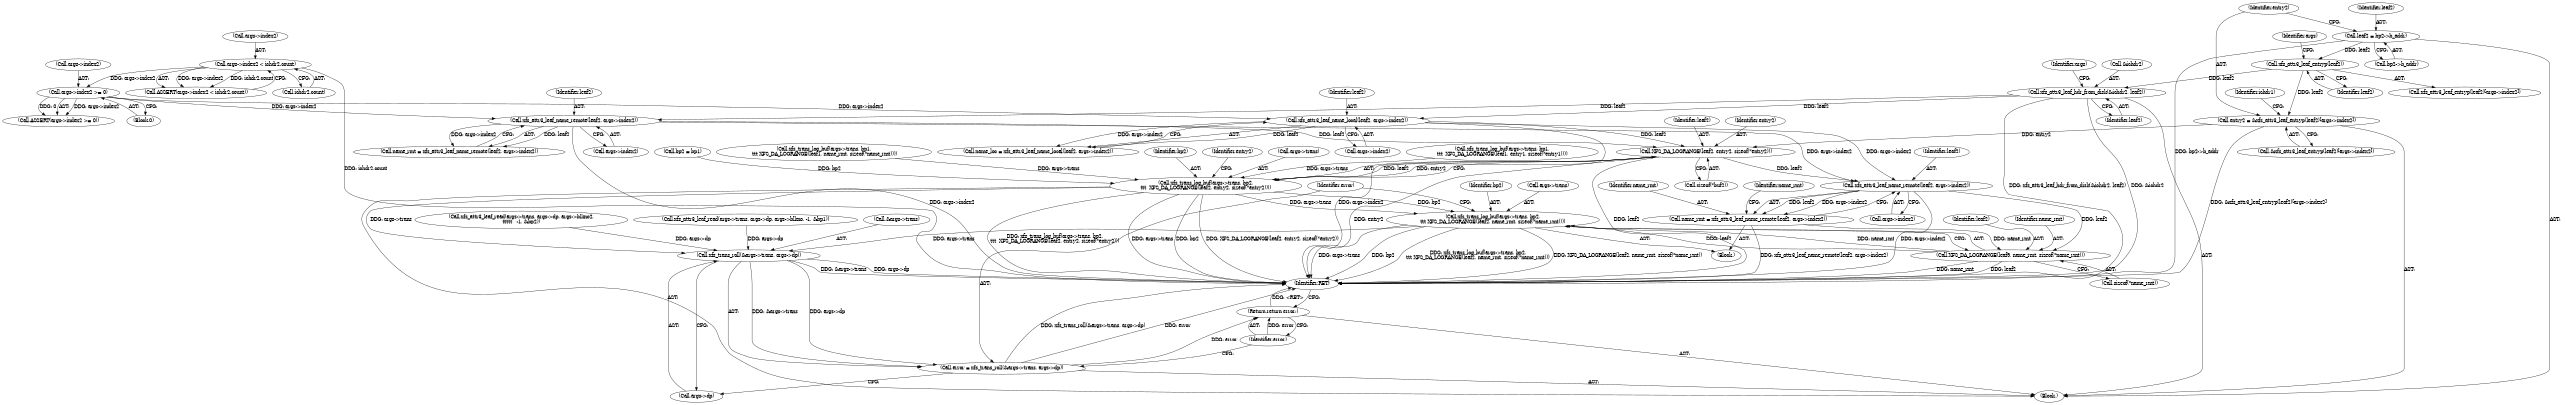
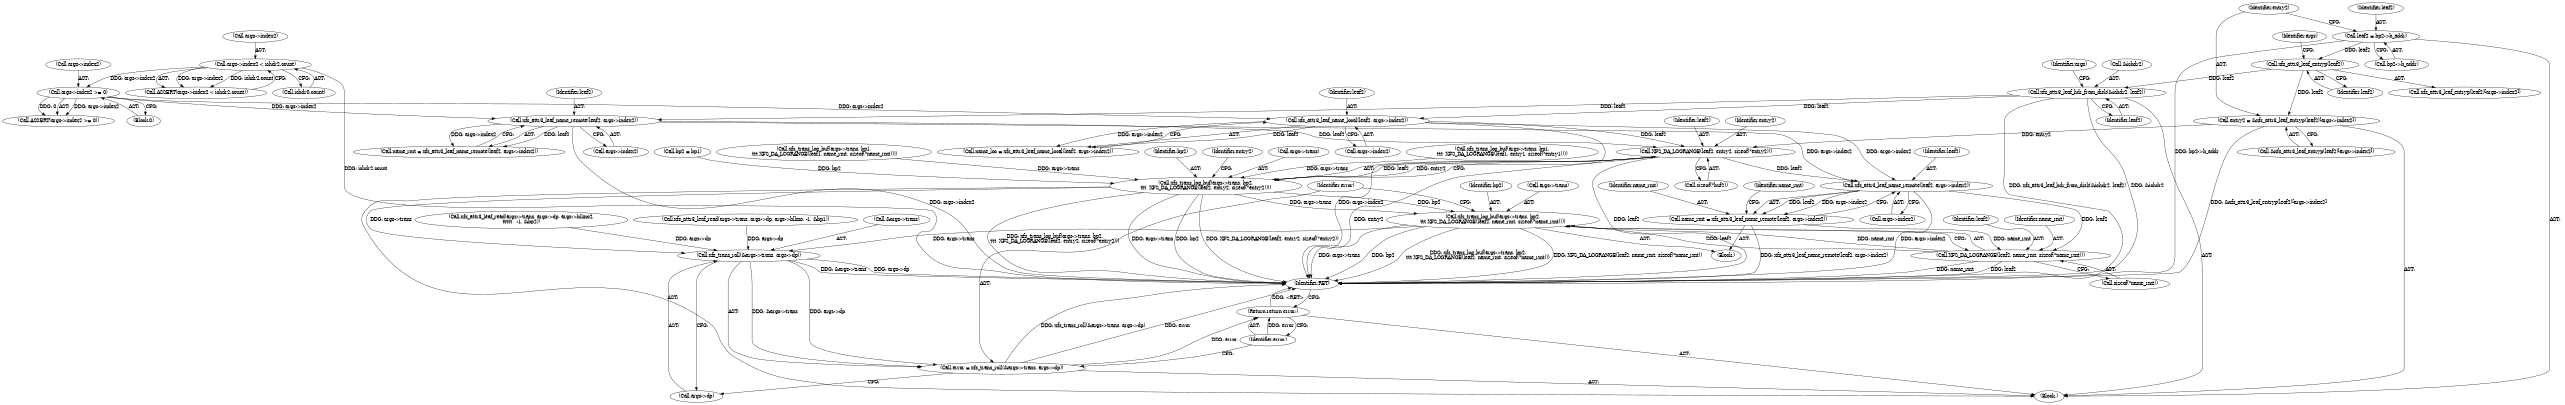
node "(Call,ichdr2.count)": label "(Call,ichdr2.count)" -> "(Call,ichdr0.count)"
node "(Identifier,ichdr1)": removed
node "(Call,XFS_DA_LOGRANGE(leaf9, name_rmt, sizeof(*name_rmt)))": label "(Call,XFS_DA_LOGRANGE(leaf9, name_rmt, sizeof(*name_rmt)))" -> "(Call,XFS_DA_LOGRANGE(leaf2, name_rmt, sizeof(*name_rmt)))"
